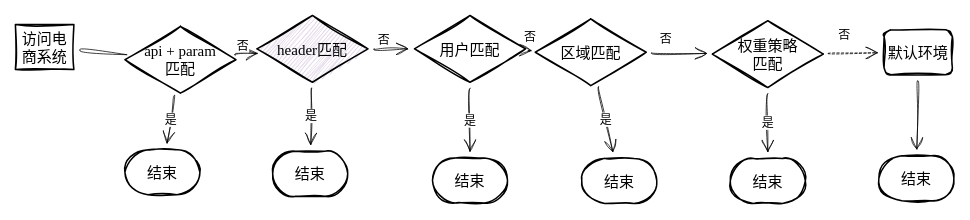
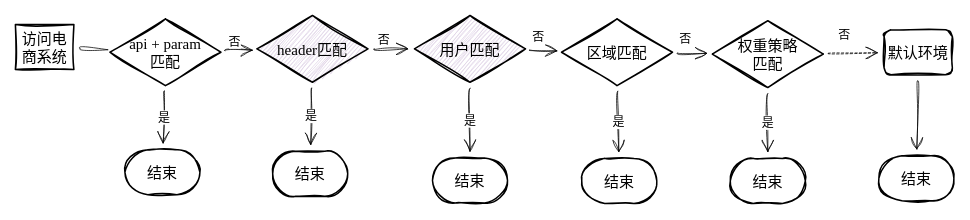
node "用户匹配": fillcolor #ffffff -> #e1d5e7
node "区域匹配": moved (591, 52) -> (617, 52)
node "api + param 匹配": moved (180, 60) -> (165, 52)
